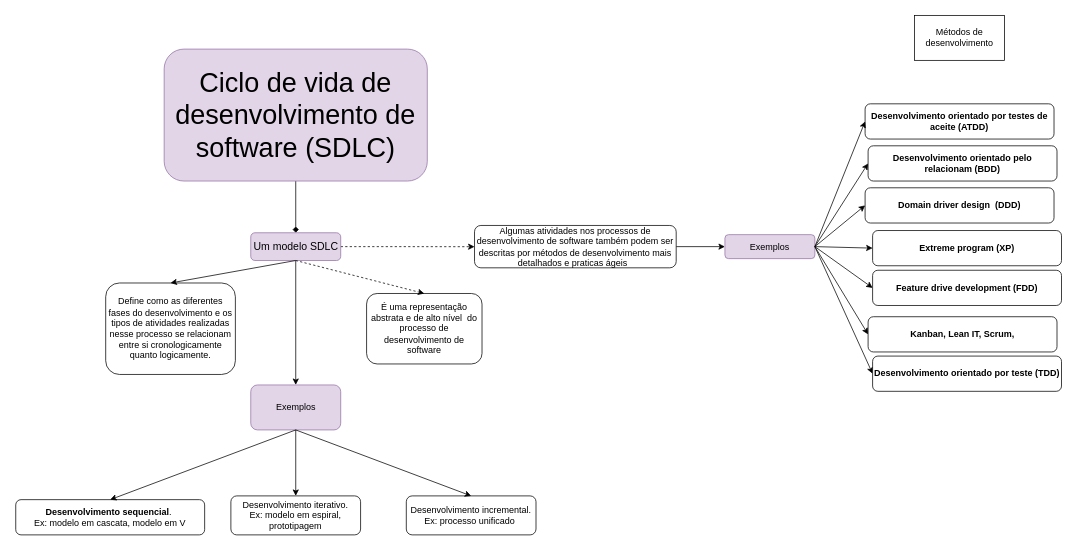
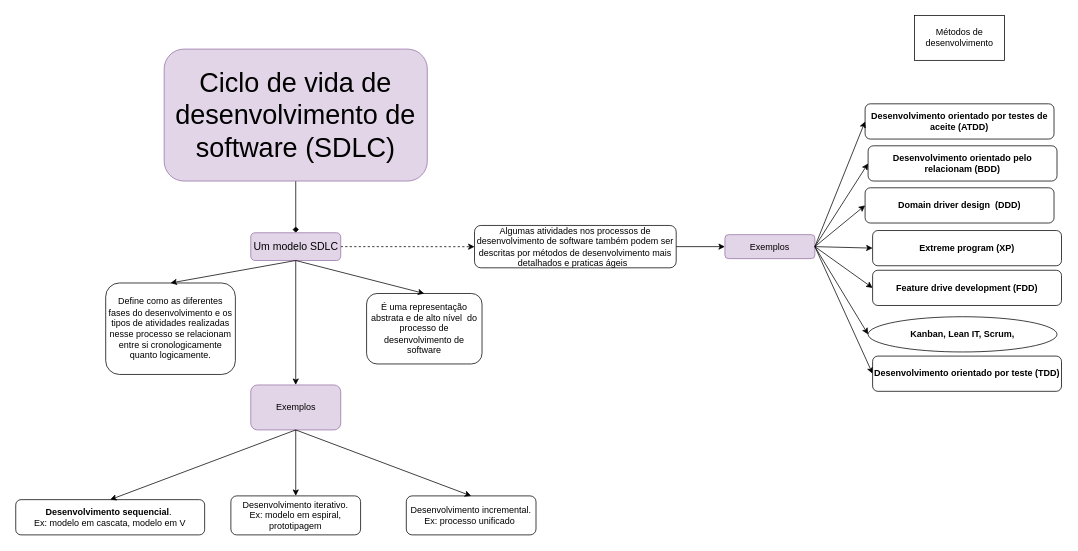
edge "Um modelo SDLC" -> "É uma representação abstrata e de alto nível do processo de desenvolvimento de software": style dashed -> solid
node "Kanban, Lean IT, Scrum,": shape rounded rectangle -> ellipse
